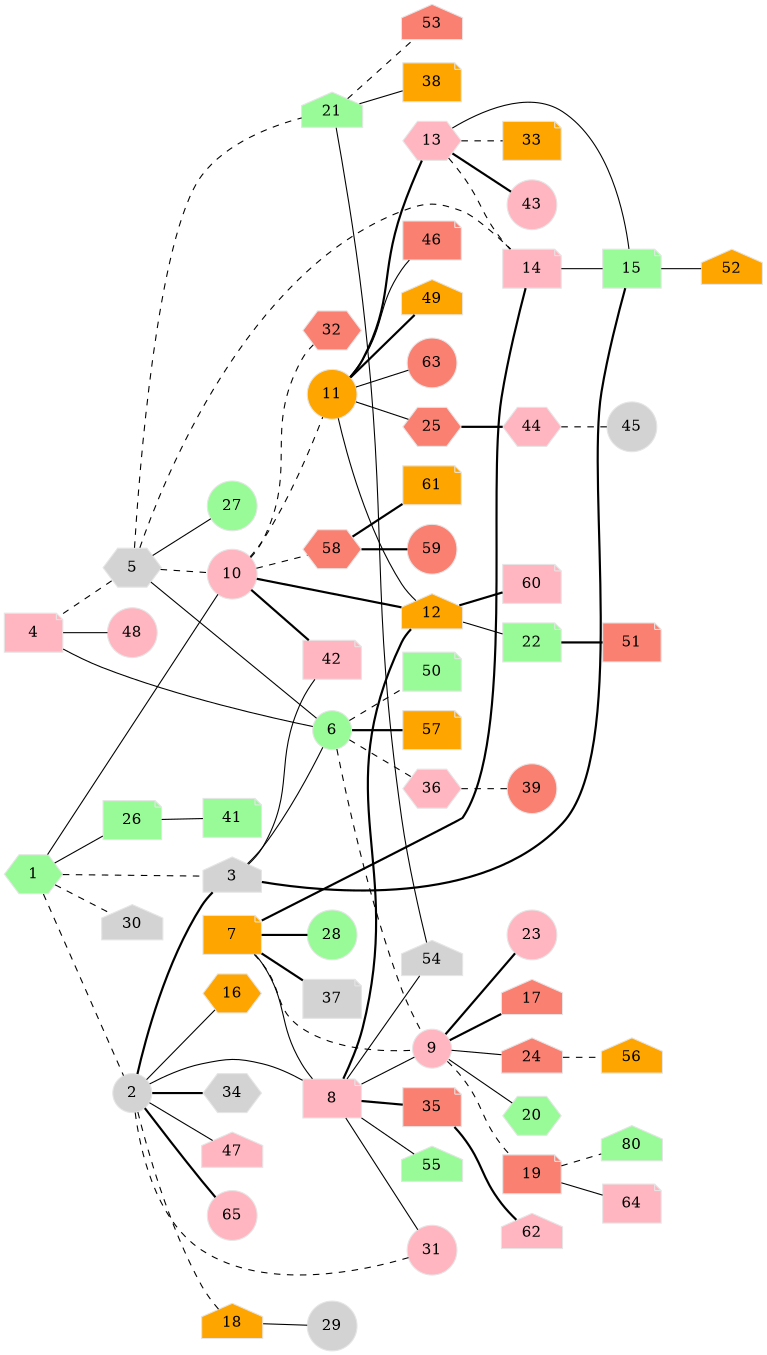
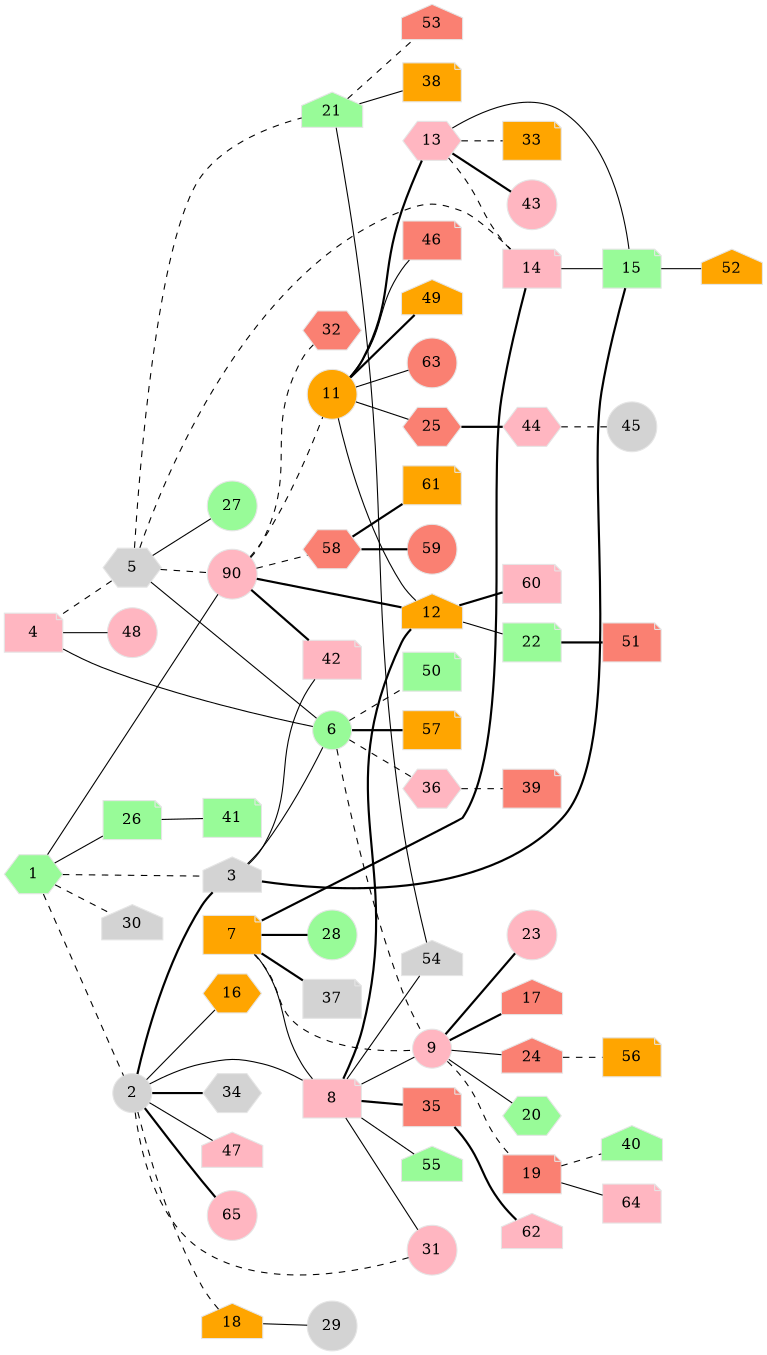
node "10": label "10" -> "90"
node "39": shape circle -> note
node "56": shape house -> note
node "80": label "80" -> "40"
